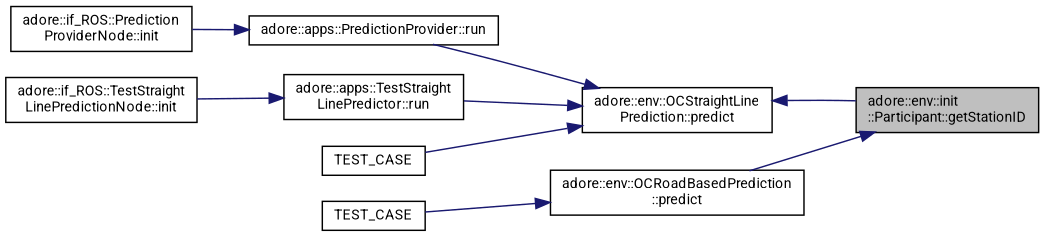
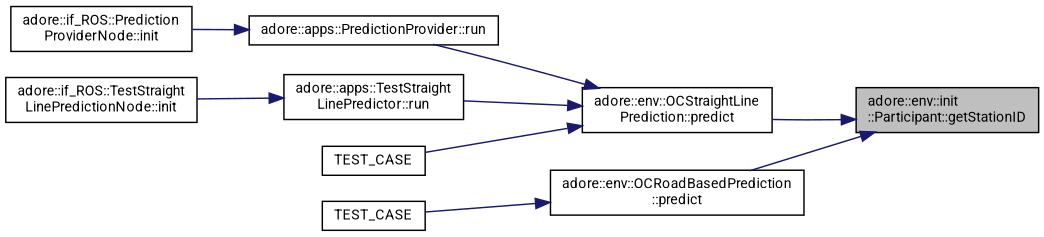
edge "adore::env::init ::Participant::getStationID" -> "adore::env::OCStraightLine Prediction::predict": reversed
